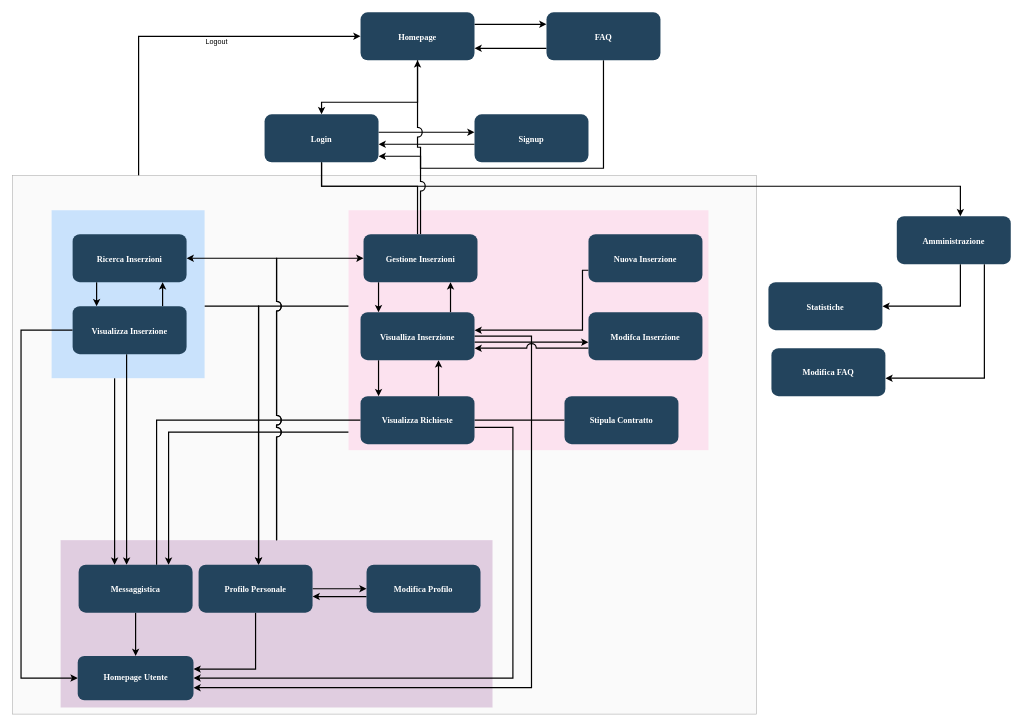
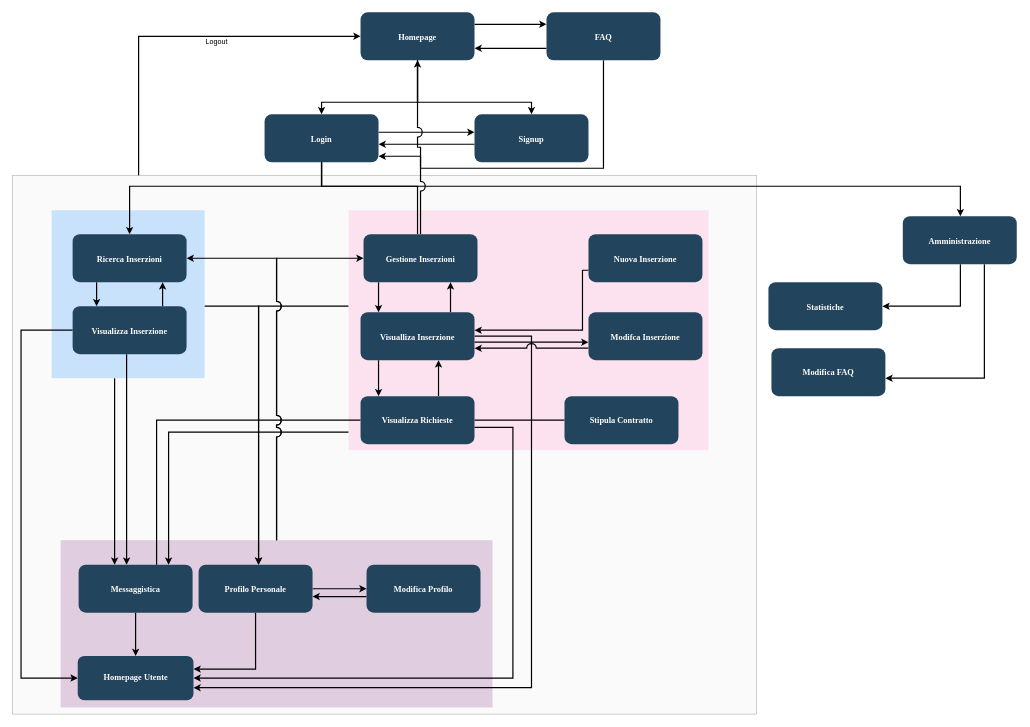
edge "Homepage" -> "Signup": added
edge "Login" -> "Ricerca Inserzioni": added
node "Amministrazione": moved (954, 240) -> (960, 240)
